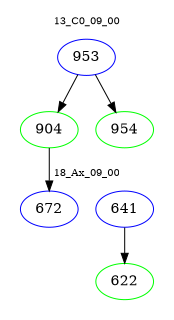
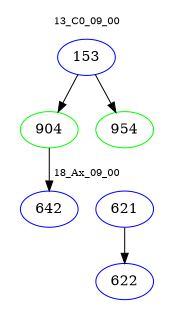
node "953": label "953" -> "153"
node "672": label "672" -> "642"
node "641": label "641" -> "621"
node "622": color green -> blue
